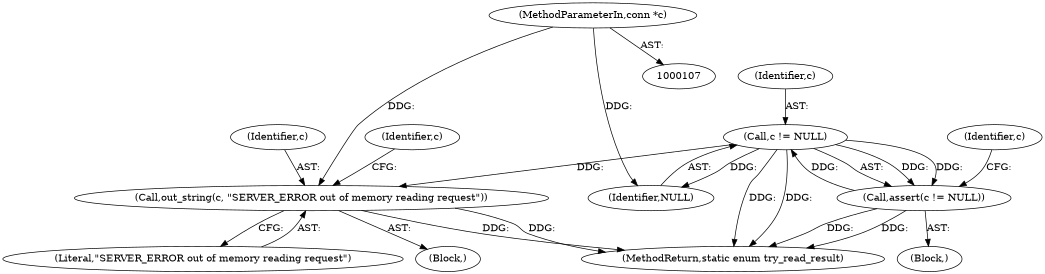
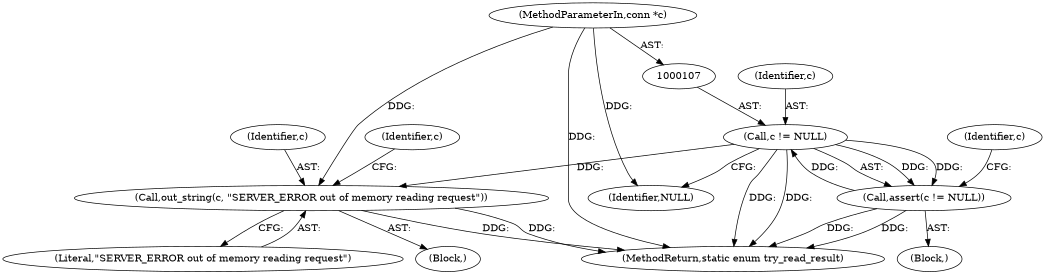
edge "(MethodParameterIn,conn *c)" -> "(MethodReturn,static enum try_read_result)": added, label "DDG:"
edge "(Identifier,NULL)" -> "(Call,c != NULL)": now "1000107" -> "(Call,c != NULL)"
edge "(Call,c != NULL)" -> "(Identifier,NULL)": label "DDG: " -> "CFG: "
